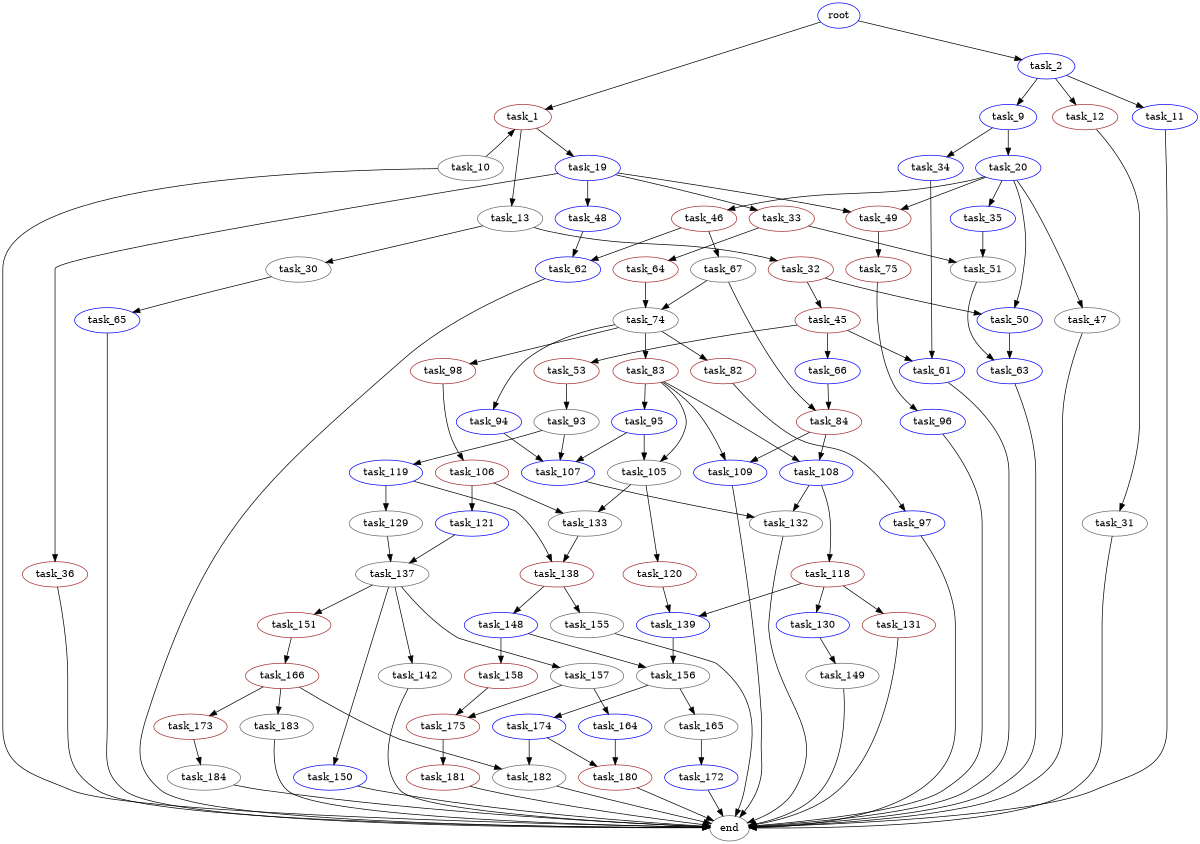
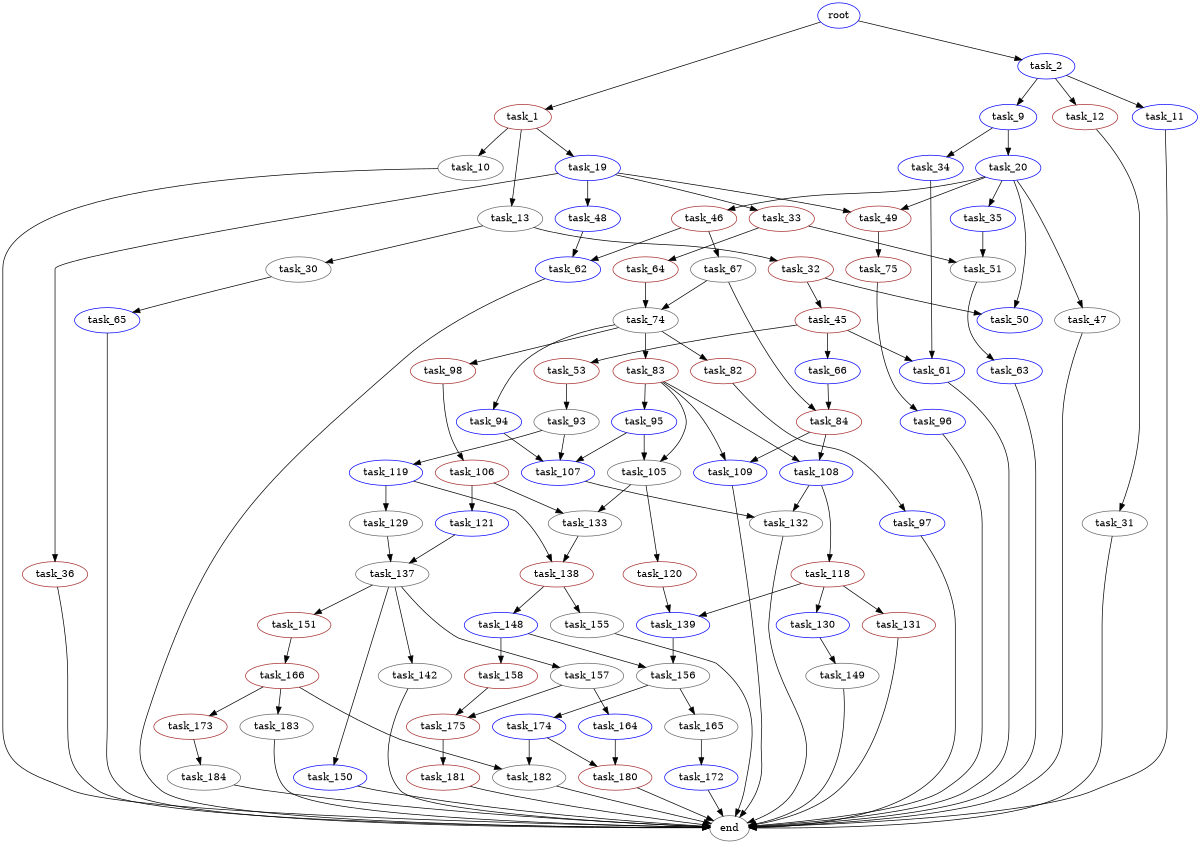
edge "task_10" -> "task_1": reversed
edge "task_50" -> "task_63": removed
